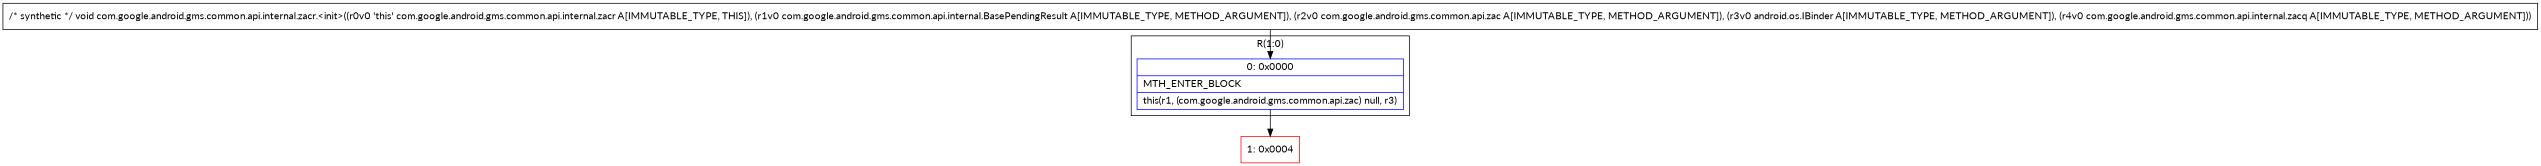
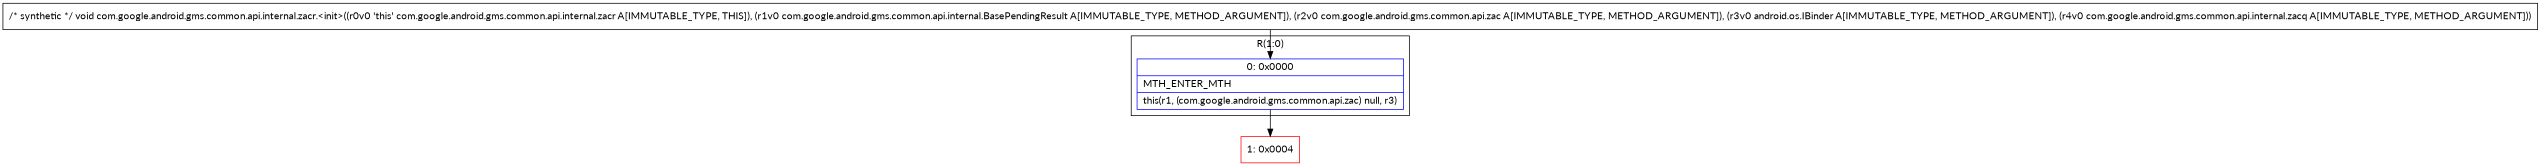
node "0: 0x0000": text "MTH_ENTER_BLOCK" -> "MTH_ENTER_MTH"
